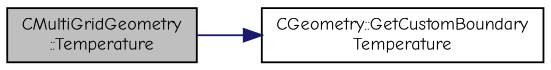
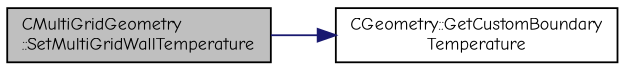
node "CMultiGridGeometry ::Temperature": label "CMultiGridGeometry ::Temperature" -> "CMultiGridGeometry ::SetMultiGridWallTemperature"
